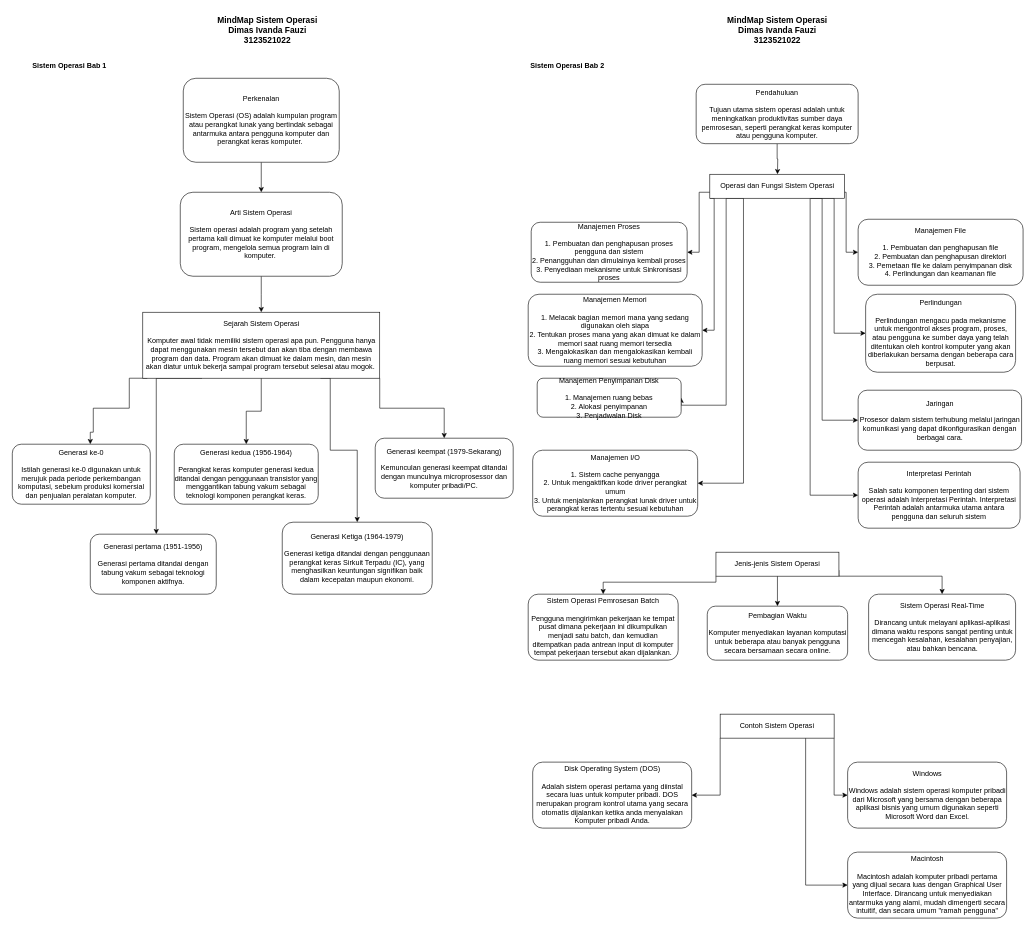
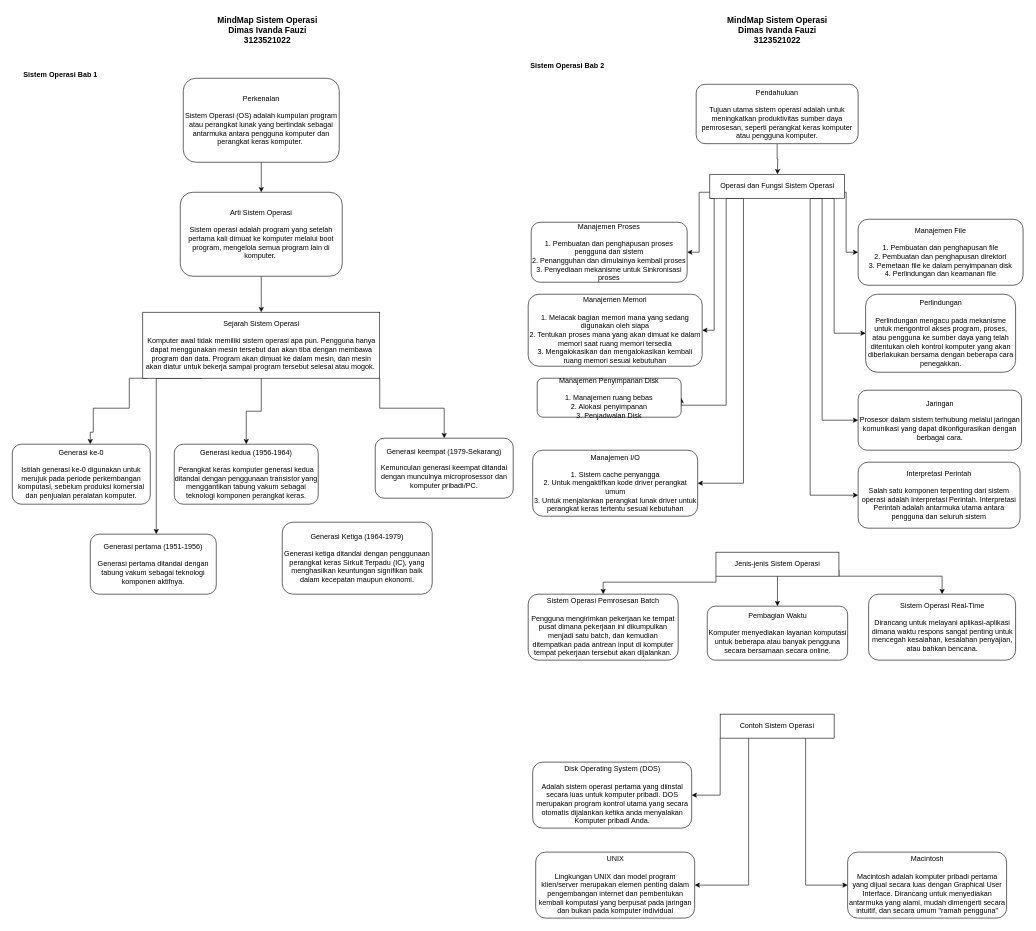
node "Sistem Operasi Bab 1": moved (69, 66) -> (60, 75)
node "Perlindungan Perlindungan mengacu pada mekanisme untuk mengontrol akses program, proses, atau pengguna ke sumber daya yang telah ditentukan oleh kontrol komputer yang akan diberlakukan bersama dengan beberapa cara berpusat.": label "Perlindungan Perlindungan mengacu pada mekanisme untuk mengontrol akses program, proses, atau pengguna ke sumber daya yang telah ditentukan oleh kontrol komputer yang akan diberlakukan bersama dengan beberapa cara berpusat." -> "Perlindungan Perlindungan mengacu pada mekanisme untuk mengontrol akses program, proses, atau pengguna ke sumber daya yang telah ditentukan oleh kontrol komputer yang akan diberlakukan bersama dengan beberapa cara penegakkan."
edge "Sejarah Sistem Operasi Komputer awal tidak memiliki sistem operasi apa pun. Pengguna hanya dapat menggunakan mesin tersebut dan akan tiba dengan membawa program dan data. Program akan dimuat ke dalam mesin, dan mesin akan diatur untuk bekerja sampai program tersebut selesai atau mogok." -> "Generasi Ketiga (1964-1979) Generasi ketiga ditandai dengan penggunaan perangkat keras Sirkuit Terpadu (IC), yang menghasilkan keuntungan signifikan baik dalam kecepatan maupun ekonomi.": removed
edge "Contoh Sistem Operasi" -> "Windows Windows adalah sistem operasi komputer pribadi dari Microsoft yang bersama dengan beberapa aplikasi bisnis yang umum digunakan seperti Microsoft Word dan Excel.": removed
node "Windows Windows adalah sistem operasi komputer pribadi dari Microsoft yang bersama dengan beberapa aplikasi bisnis yang umum digunakan seperti Microsoft Word dan Excel.": removed
edge "Contoh Sistem Operasi" -> "UNIX Lingkungan UNIX dan model program klien/server merupakan elemen penting dalam pengembangan internet dan pembentukan kembali komputasi yang berpusat pada jaringan dan bukan pada komputer individual": added
node "UNIX Lingkungan UNIX dan model program klien/server merupakan elemen penting dalam pengembangan internet dan pembentukan kembali komputasi yang berpusat pada jaringan dan bukan pada komputer individual": added
